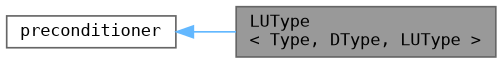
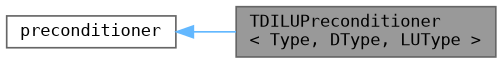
node "LUType < Type, DType, LUType >": label "LUType < Type, DType, LUType >" -> "TDILUPreconditioner < Type, DType, LUType >"
